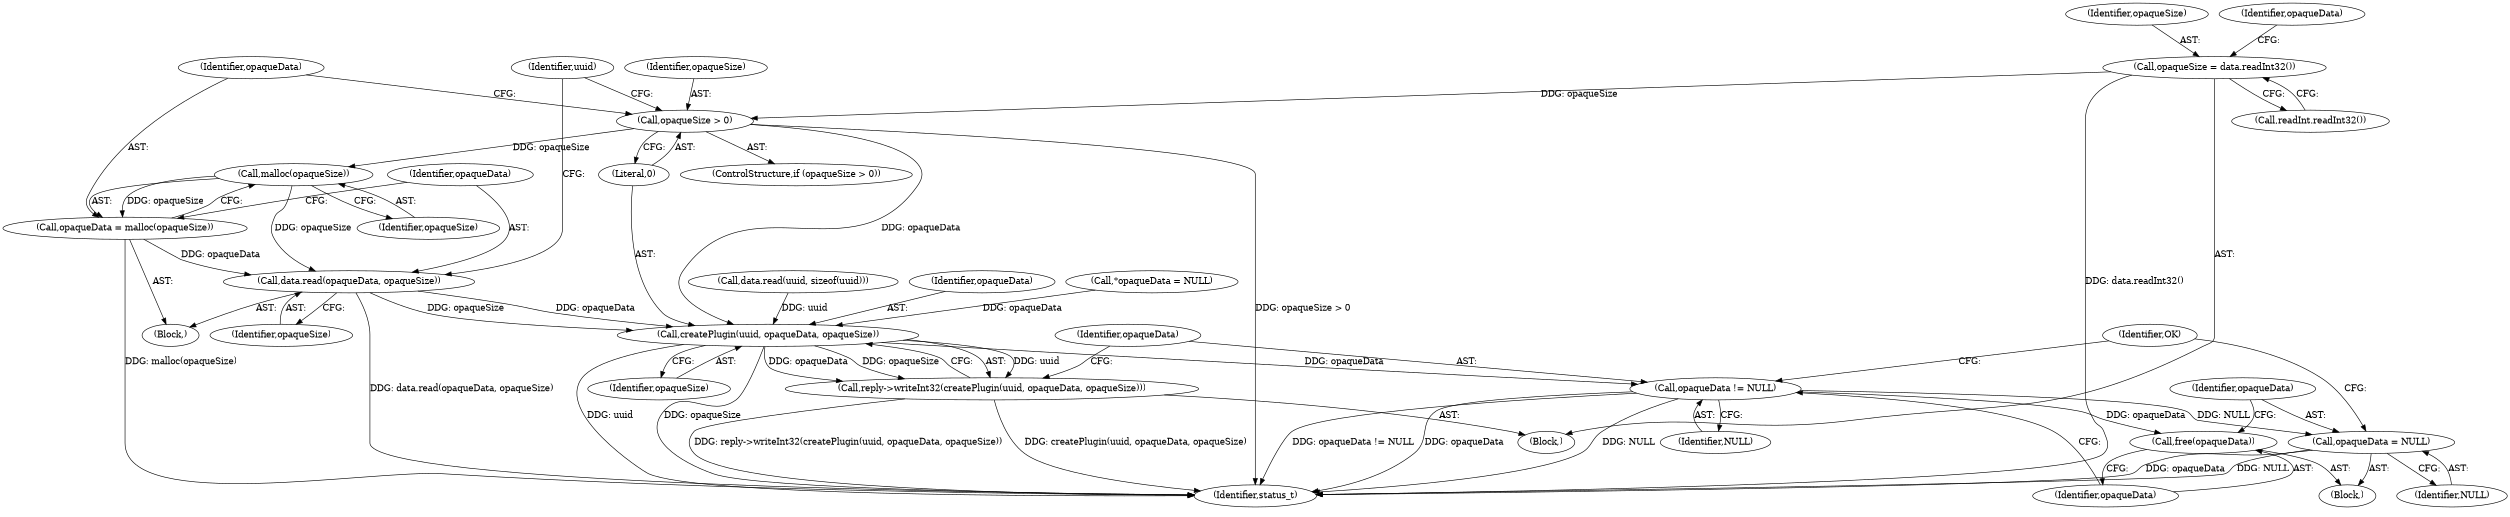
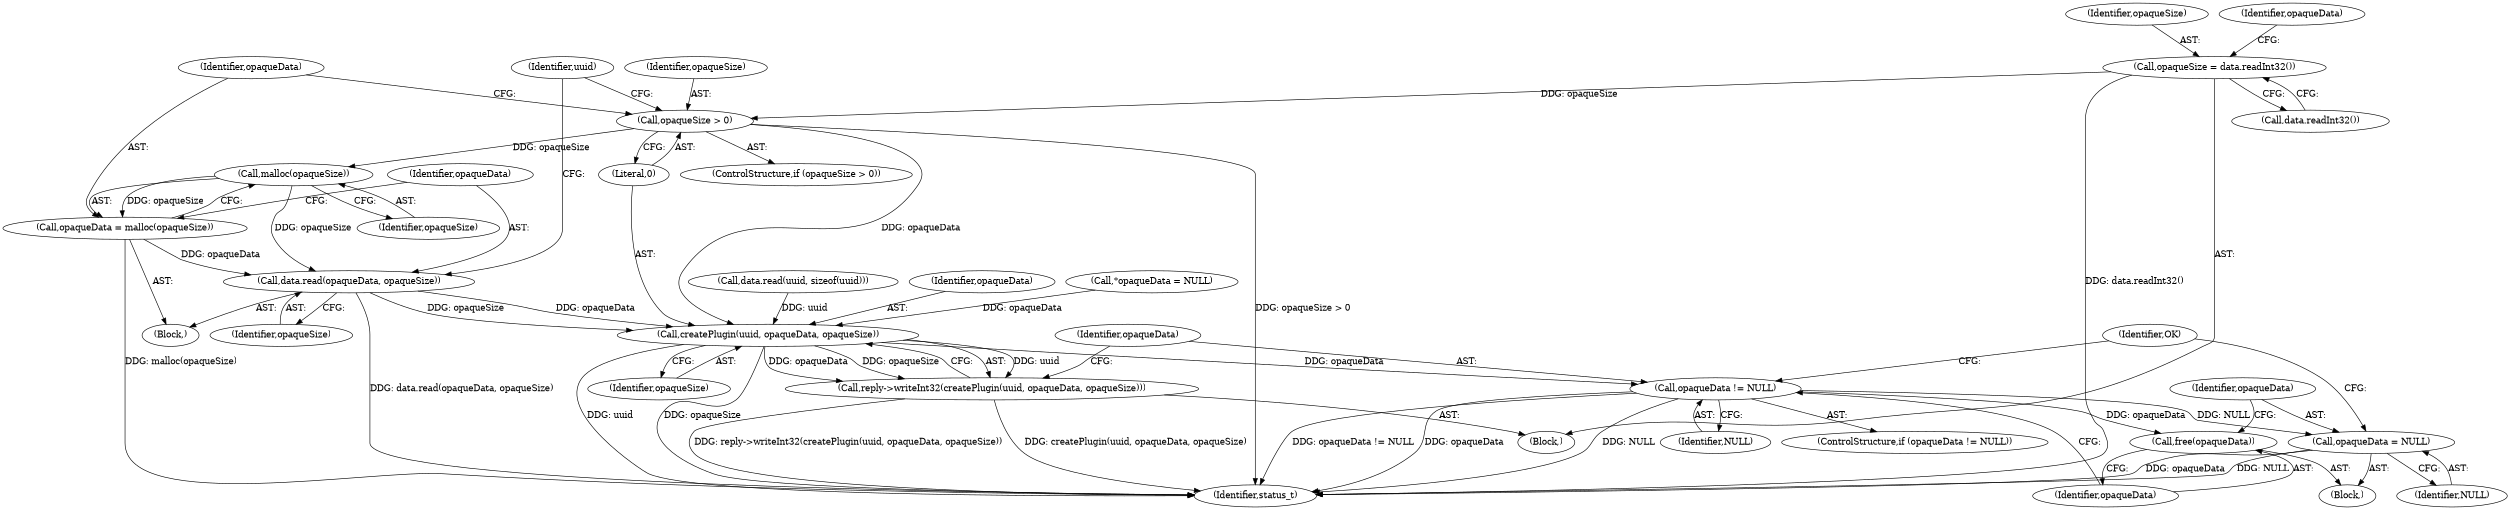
node "(Call,readInt.readInt32())": label "(Call,readInt.readInt32())" -> "(Call,data.readInt32())"
node "(ControlStructure,if (opaqueData != NULL))": added
